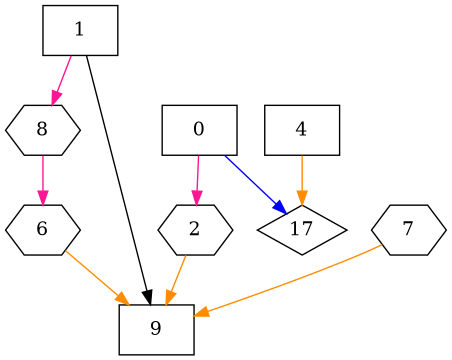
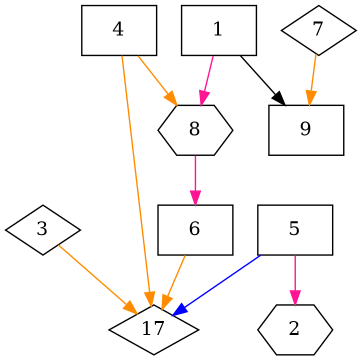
edge "4" -> "8": added
node "0": label "0" -> "5"
node "3": added
node "6": shape hexagon -> box
node "7": shape hexagon -> diamond
edge "6" -> "9": now "6" -> "17"
edge "2" -> "9": removed
